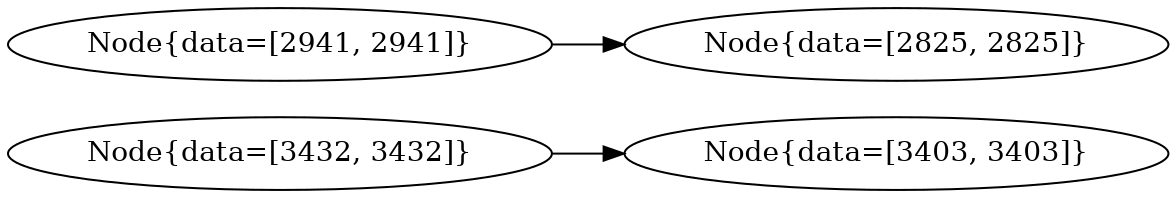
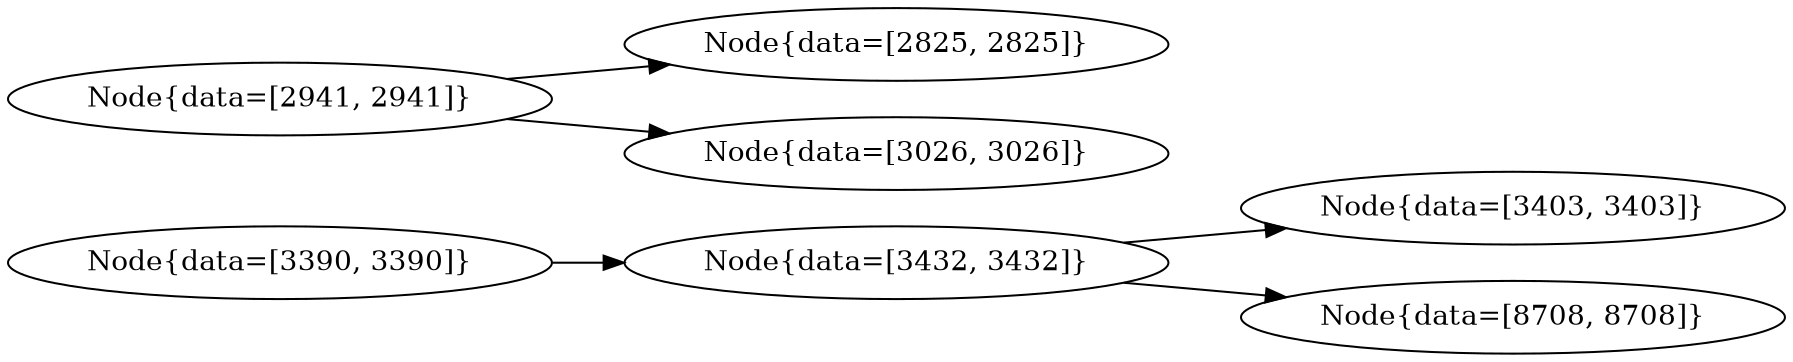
node "Node{data=[3026, 3026]}": added
node "Node{data=[3390, 3390]}": added
node "Node{data=[8708, 8708]}": added
